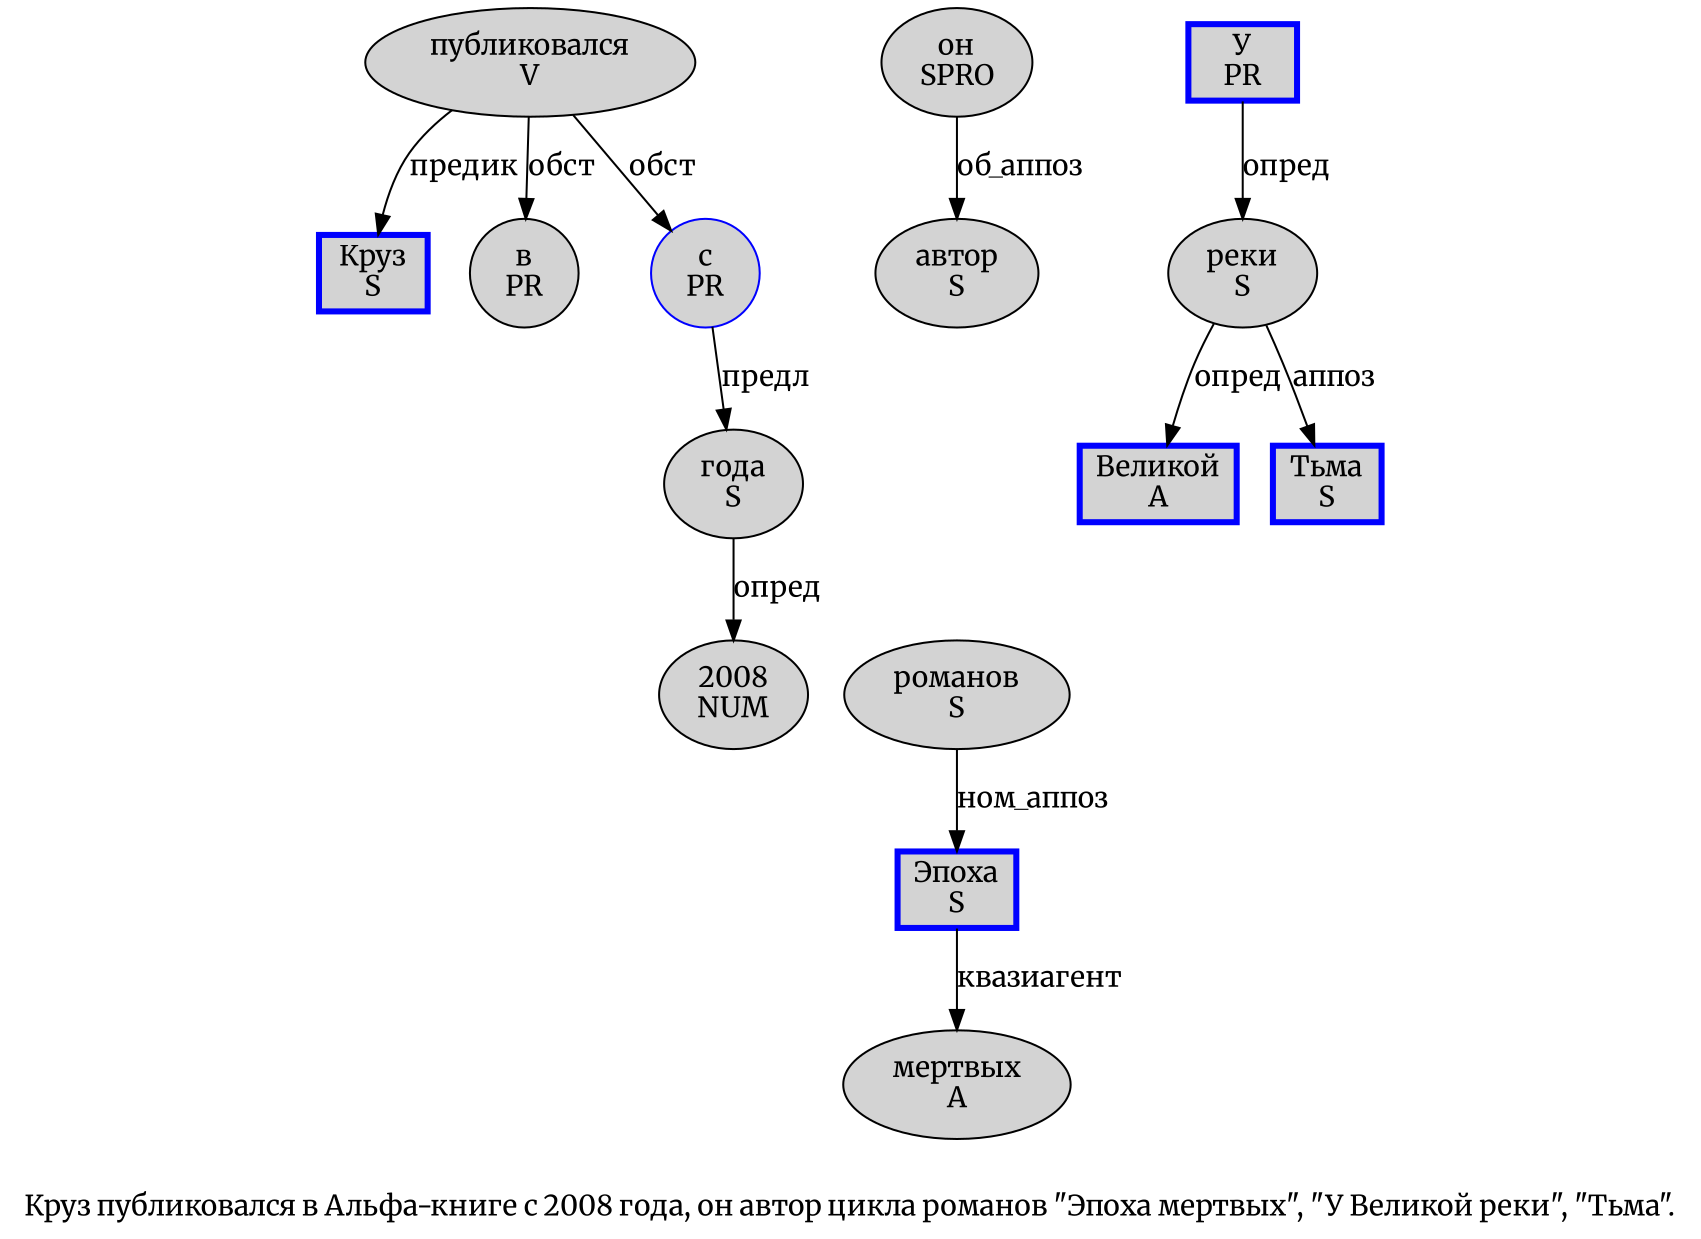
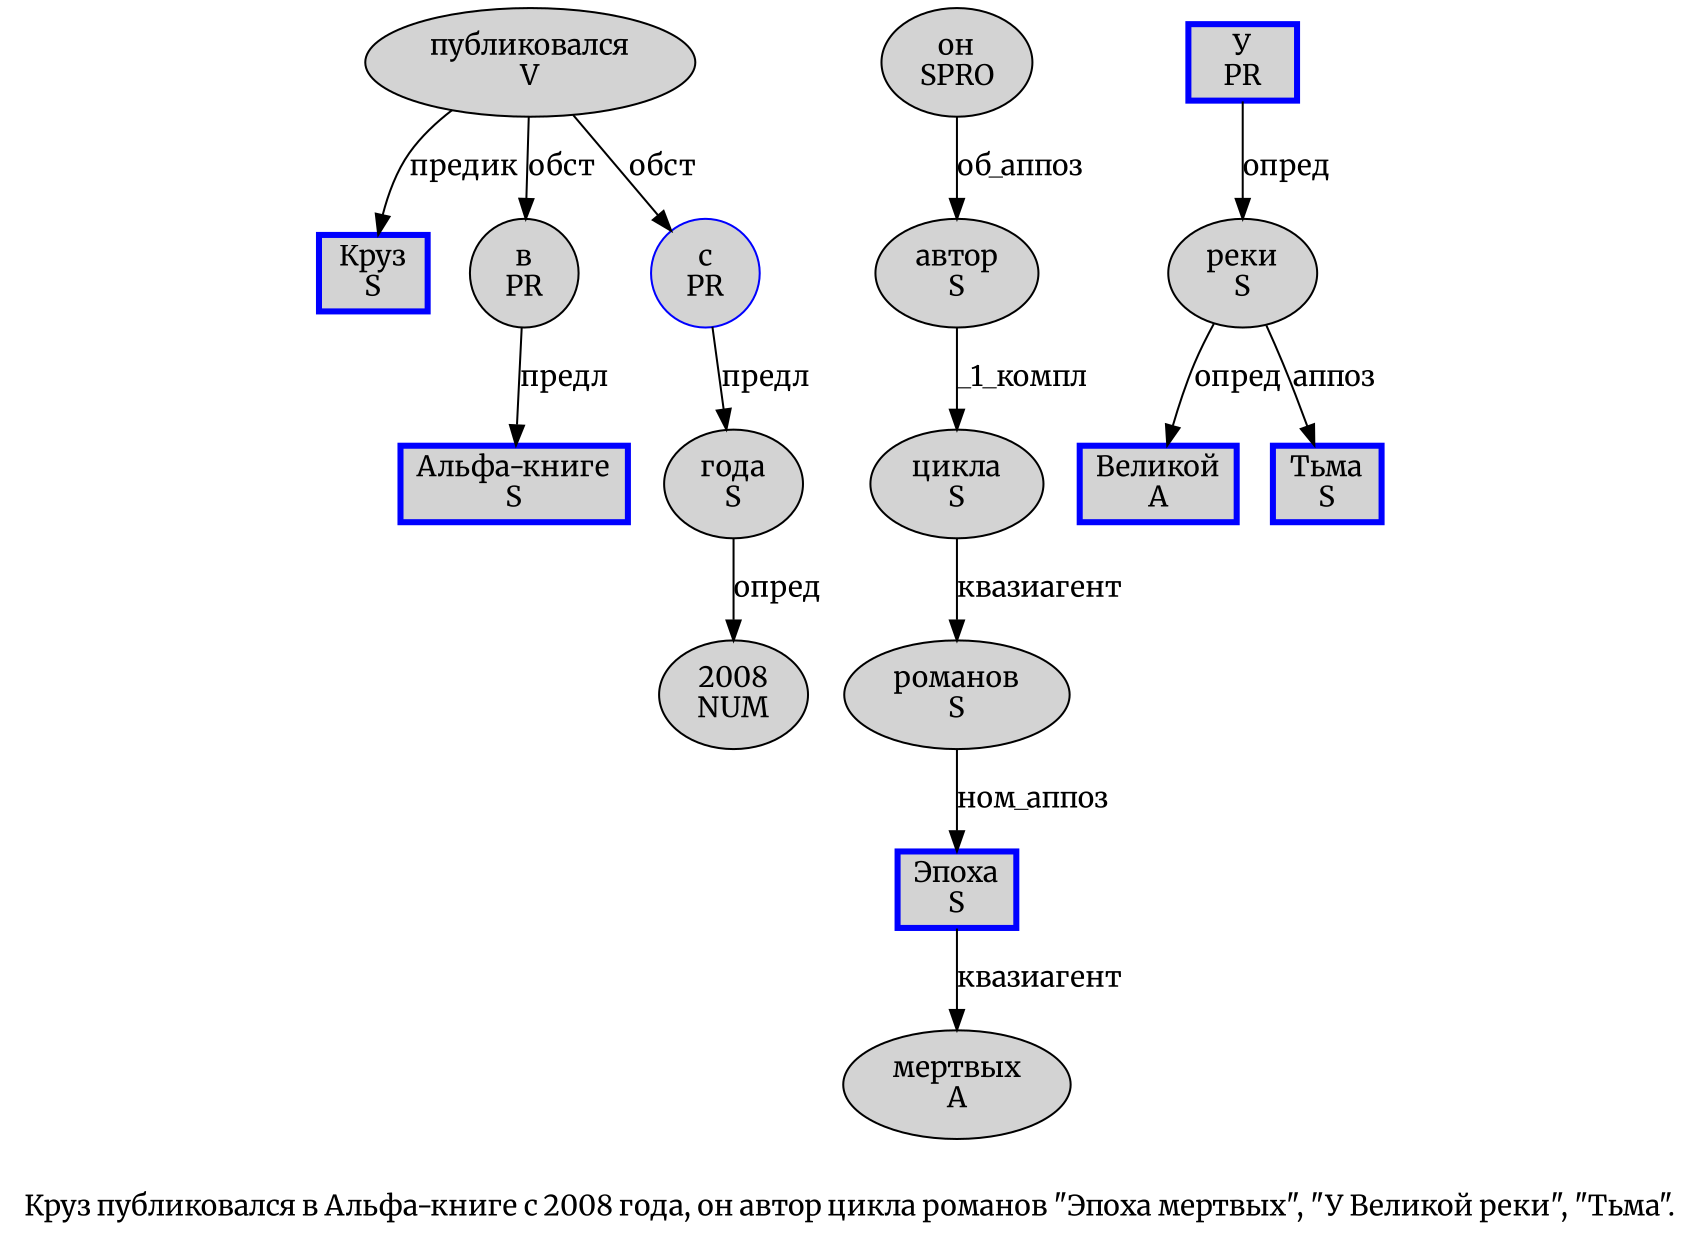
node "Альфа-книге S": added
node "цикла S": added
